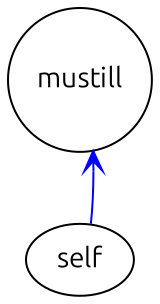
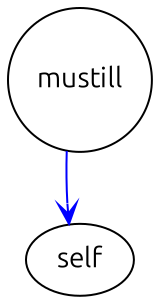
edge "self" -> "mustill": reversed
